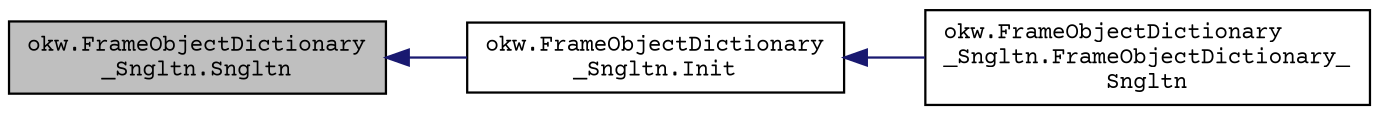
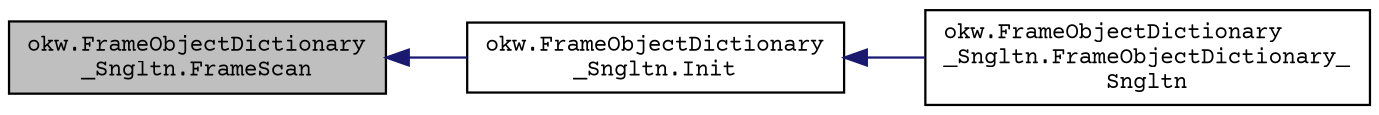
node "okw.FrameObjectDictionary _Sngltn.Sngltn": label "okw.FrameObjectDictionary _Sngltn.Sngltn" -> "okw.FrameObjectDictionary _Sngltn.FrameScan"
